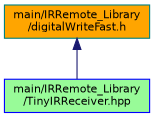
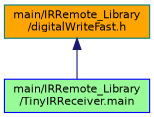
node "main/IRRemote_Library /TinyIRReceiver.hpp": label "main/IRRemote_Library /TinyIRReceiver.hpp" -> "main/IRRemote_Library /TinyIRReceiver.main"
